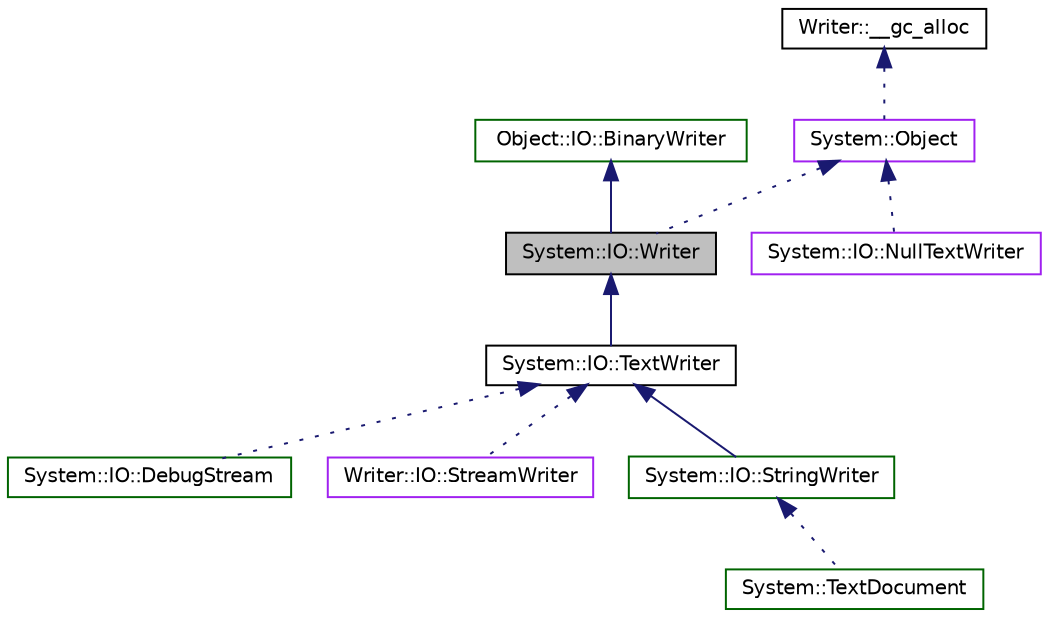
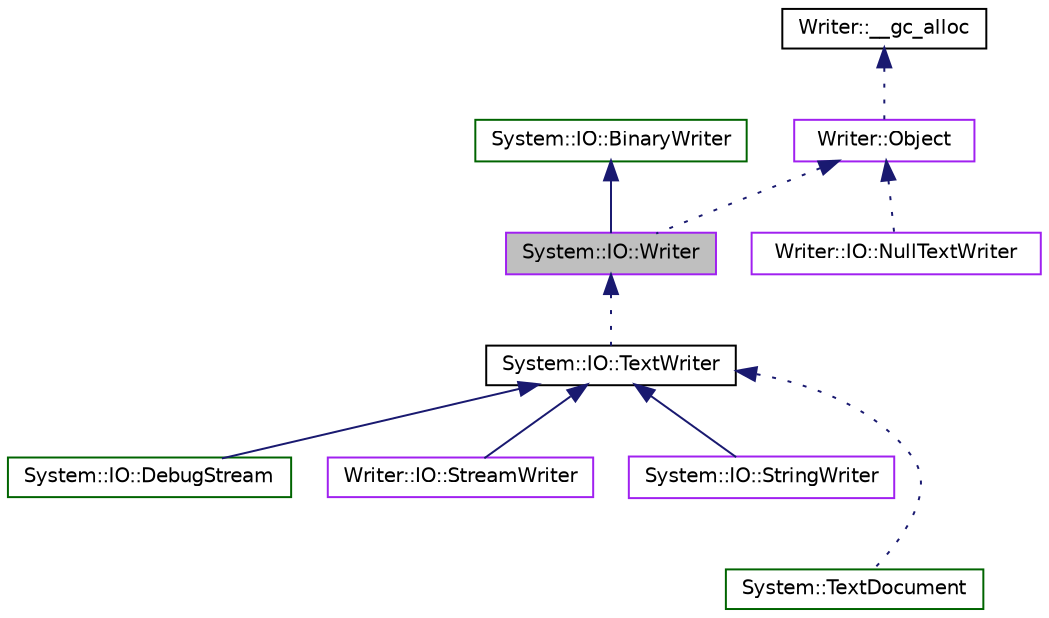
node "Object::IO::BinaryWriter": label "Object::IO::BinaryWriter" -> "System::IO::BinaryWriter"
node "System::Object": label "System::Object" -> "Writer::Object"
node "System::IO::Writer": color black -> purple
node "System::IO::NullTextWriter": label "System::IO::NullTextWriter" -> "Writer::IO::NullTextWriter"
edge "System::IO::TextWriter" -> "System::IO::Writer": style solid -> dotted
edge "System::IO::DebugStream" -> "System::IO::TextWriter": style dotted -> solid
edge "Writer::IO::StreamWriter" -> "System::IO::TextWriter": style dotted -> solid
node "System::IO::StringWriter": color darkgreen -> purple
edge "System::TextDocument" -> "System::IO::StringWriter": now "System::TextDocument" -> "System::IO::TextWriter"
